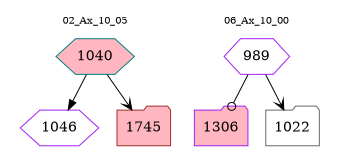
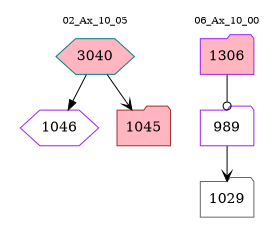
node "1040": label "1040" -> "3040"
node "989": shape hexagon -> folder
edge "989" -> "1306": reversed
node "1745": label "1745" -> "1045"
node "1022": label "1022" -> "1029"
